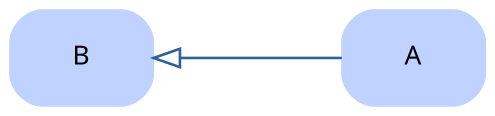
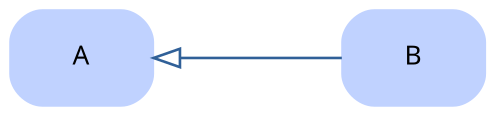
edge "A" -> "B": reversed
